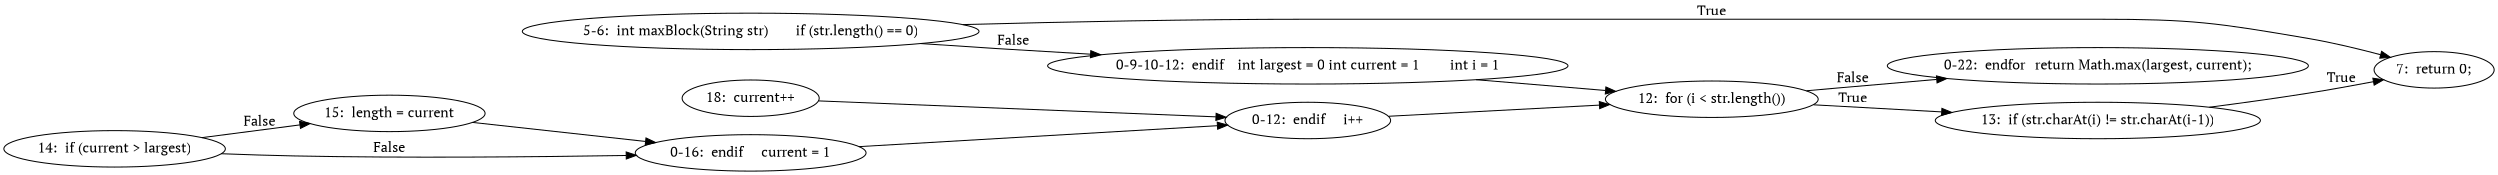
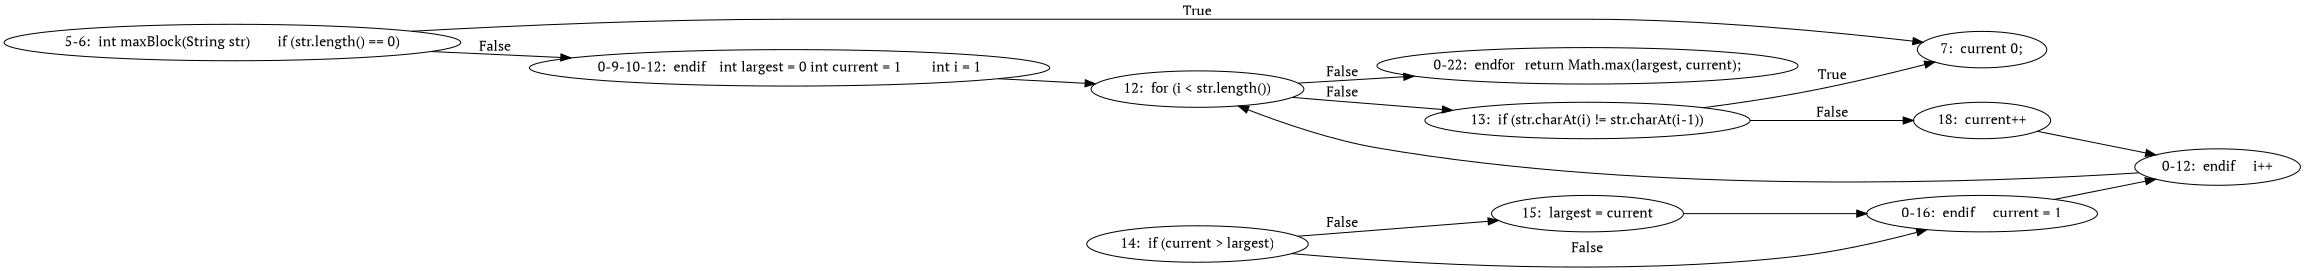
node "7:  return 0;": label "7:  return 0;" -> "7:  current 0;"
edge "12:  for (i < str.length())" -> "13:  if (str.charAt(i) != str.charAt(i-1))": label "True" -> "False"
node "15:  length = current": label "15:  length = current" -> "15:  largest = current"
edge "13:  if (str.charAt(i) != str.charAt(i-1))" -> "18:  current++": added, label "False"
